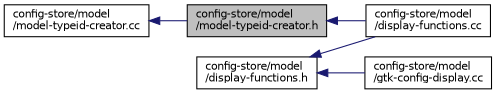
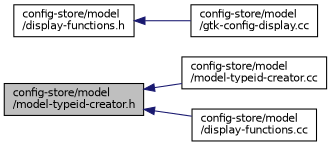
edge "config-store/model /model-typeid-creator.h" -> "config-store/model /model-typeid-creator.cc": reversed
edge "config-store/model /display-functions.cc" -> "config-store/model /display-functions.h": removed
